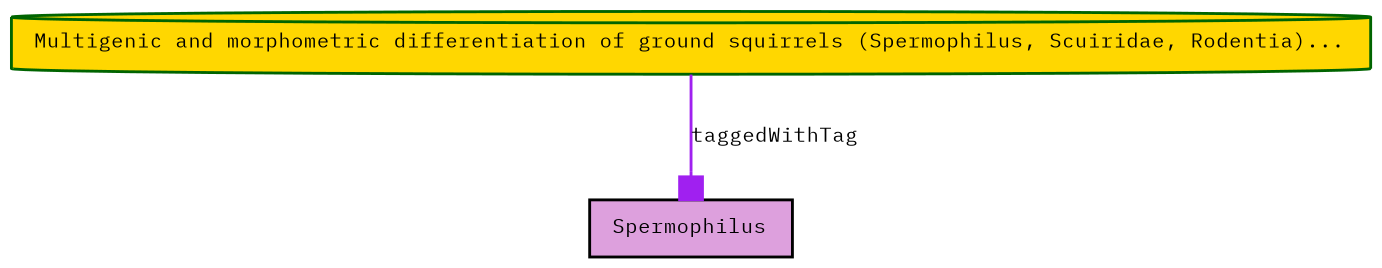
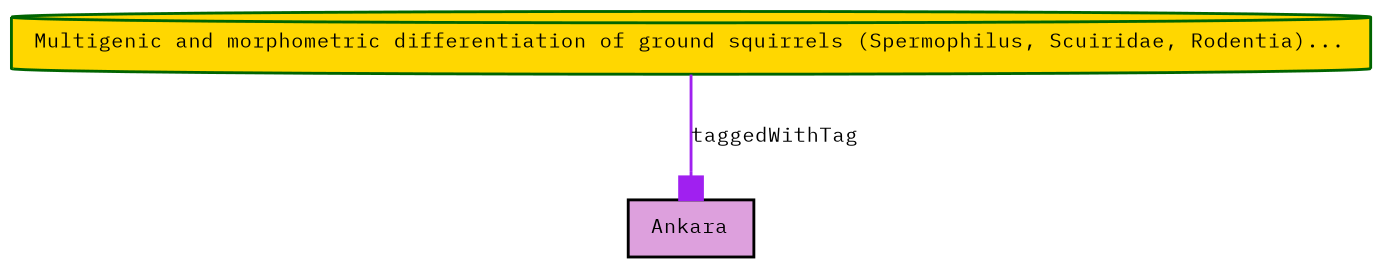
node "Spermophilus": label "Spermophilus" -> "Ankara"
